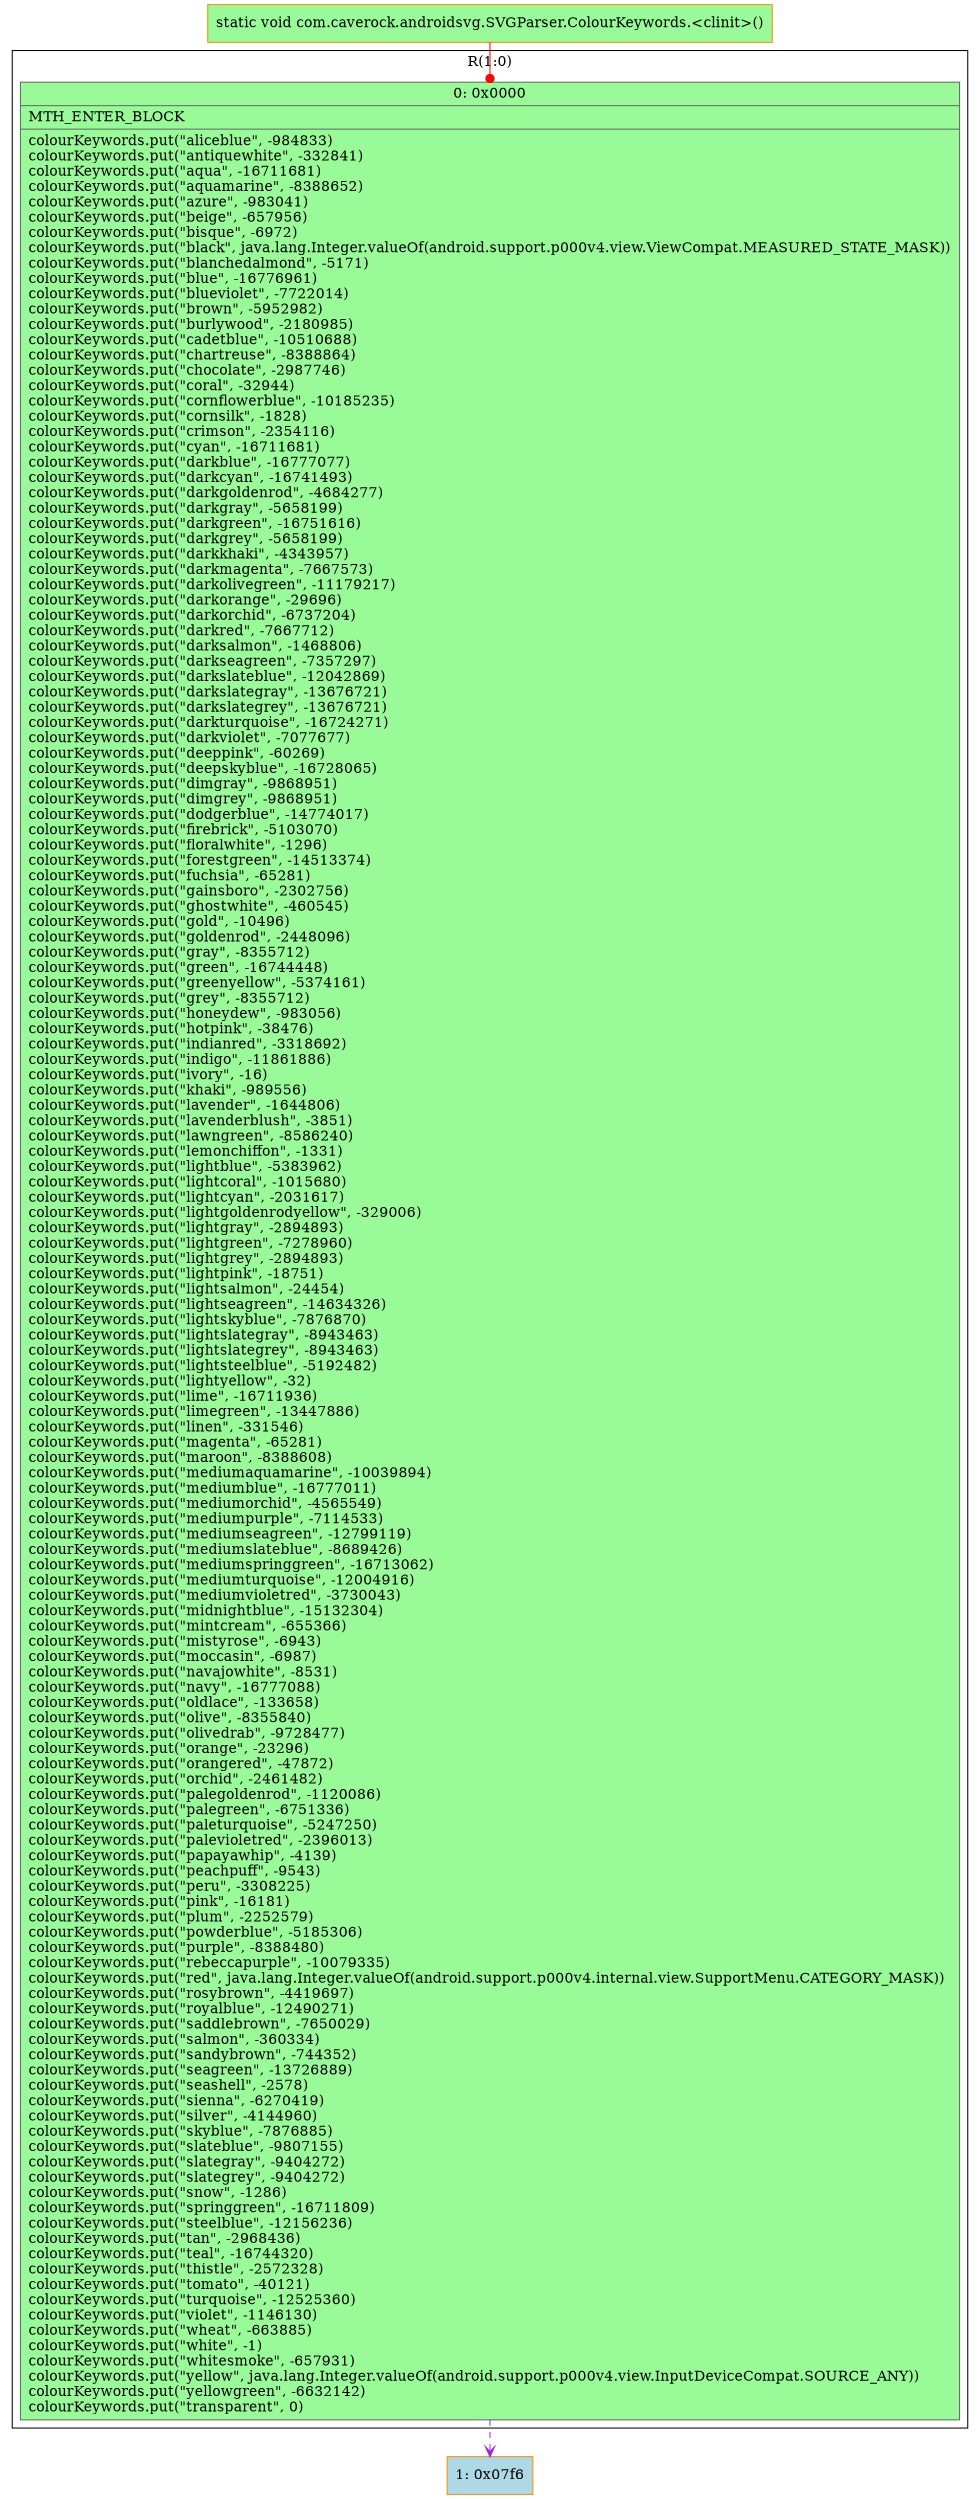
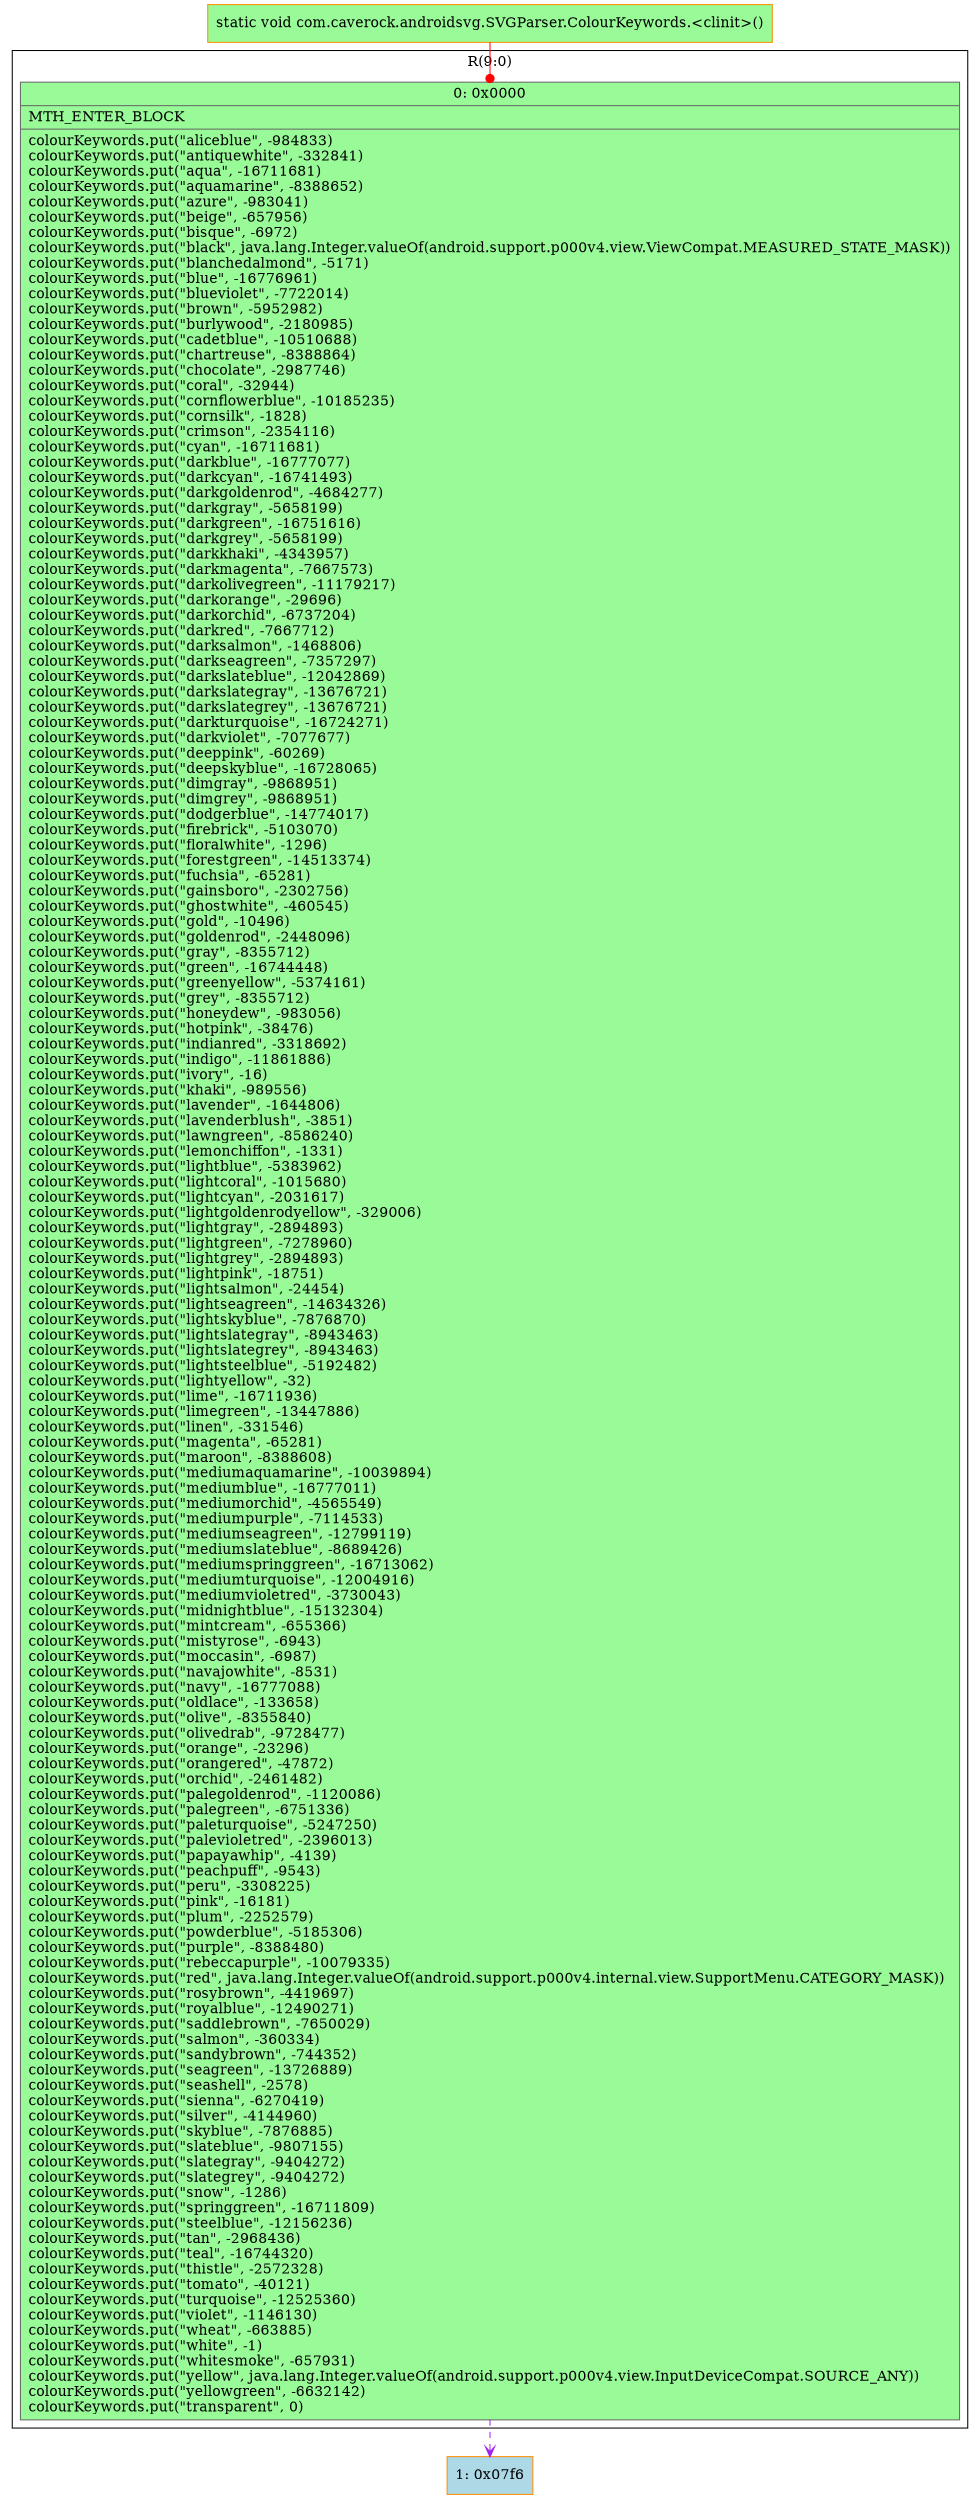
cluster "R(1:0)": label "R(1:0)" -> "R(9:0)"
